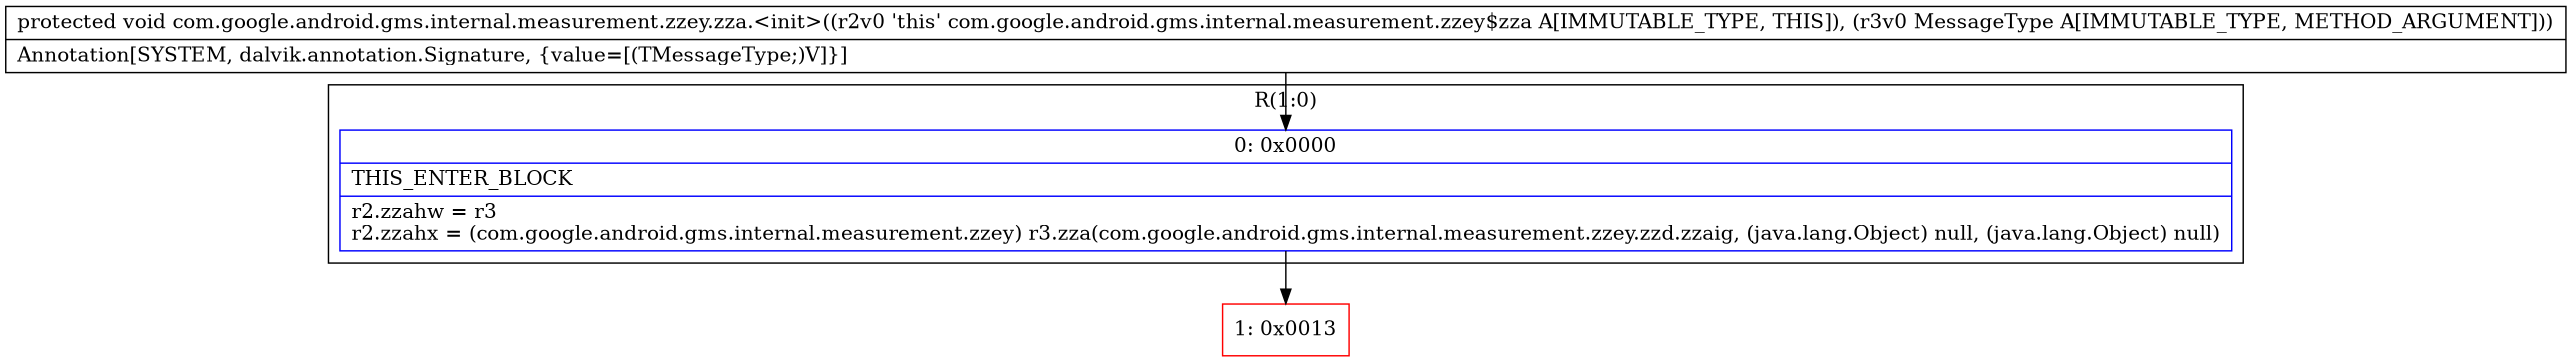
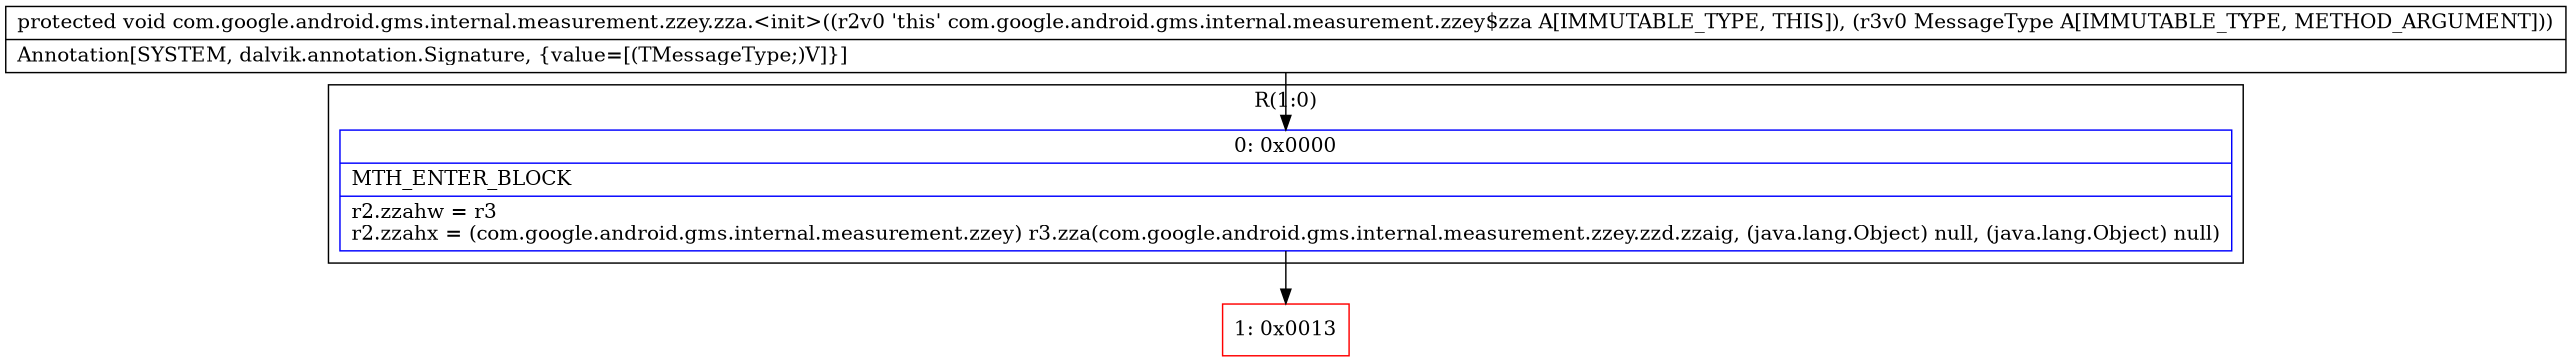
node "0: 0x0000": text "THIS_ENTER_BLOCK" -> "MTH_ENTER_BLOCK"
